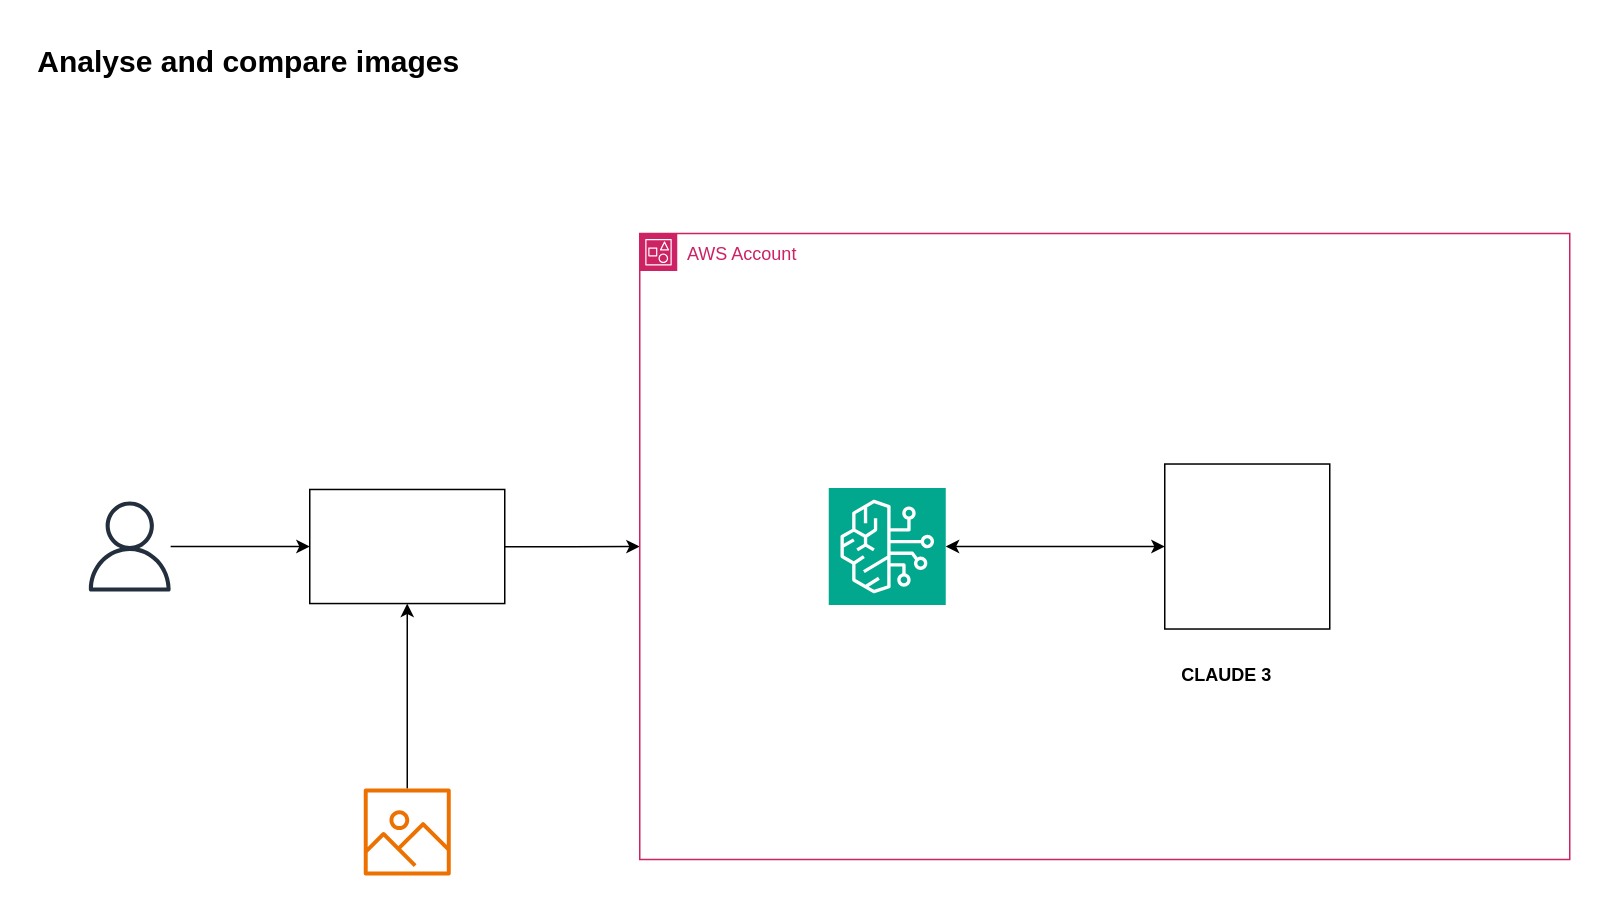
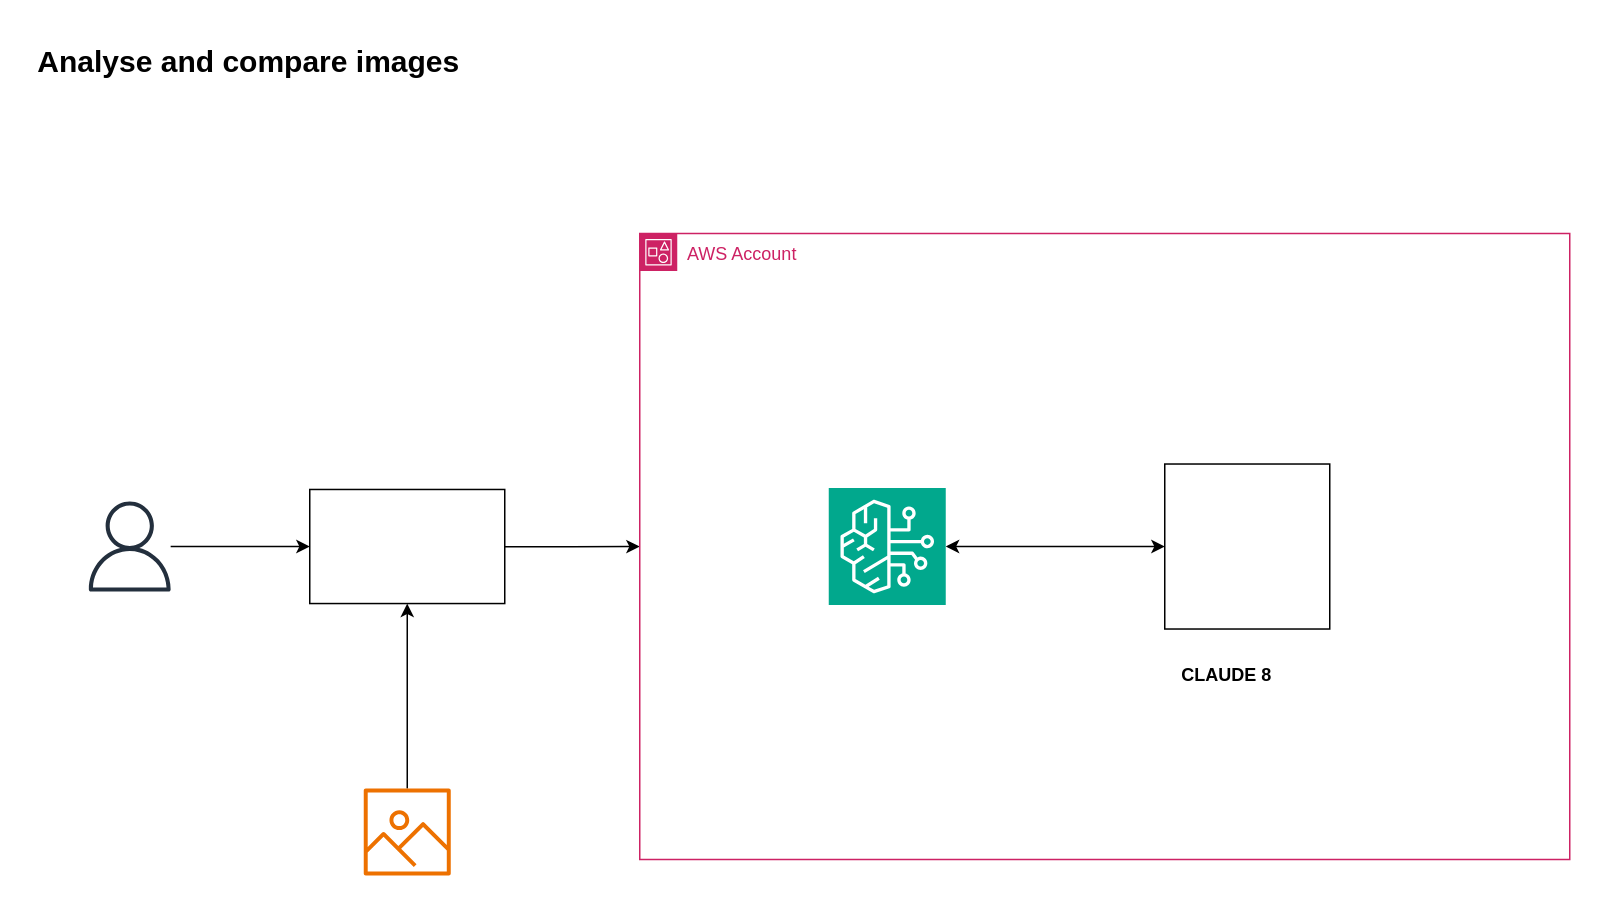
node "CLAUDE 3": label "CLAUDE 3" -> "CLAUDE 8"
